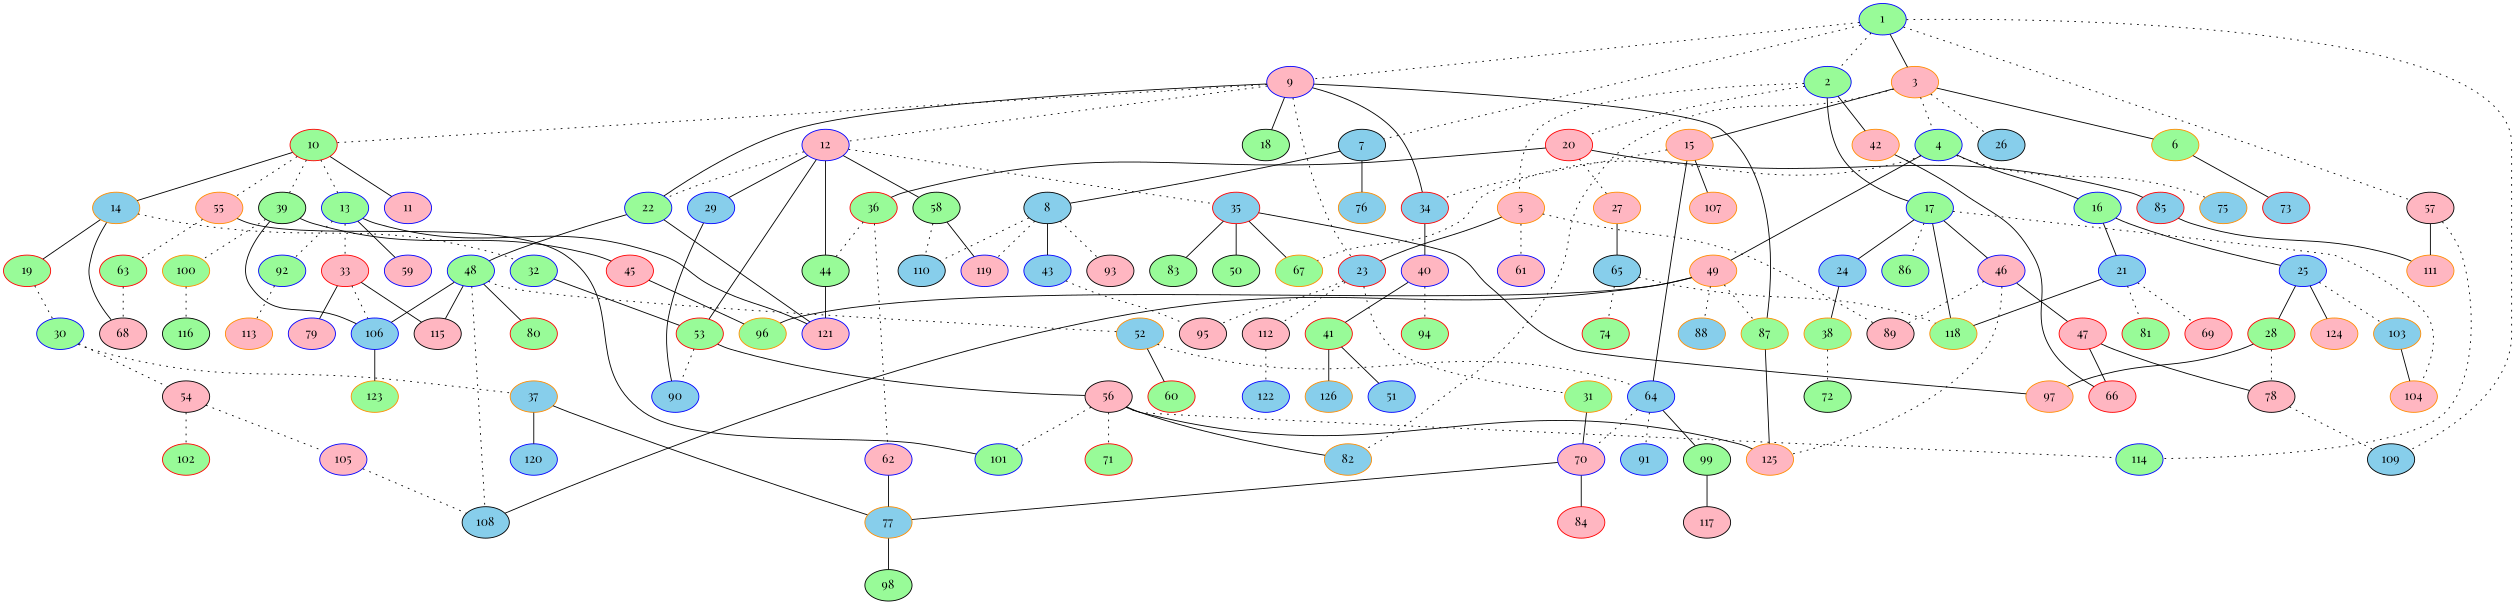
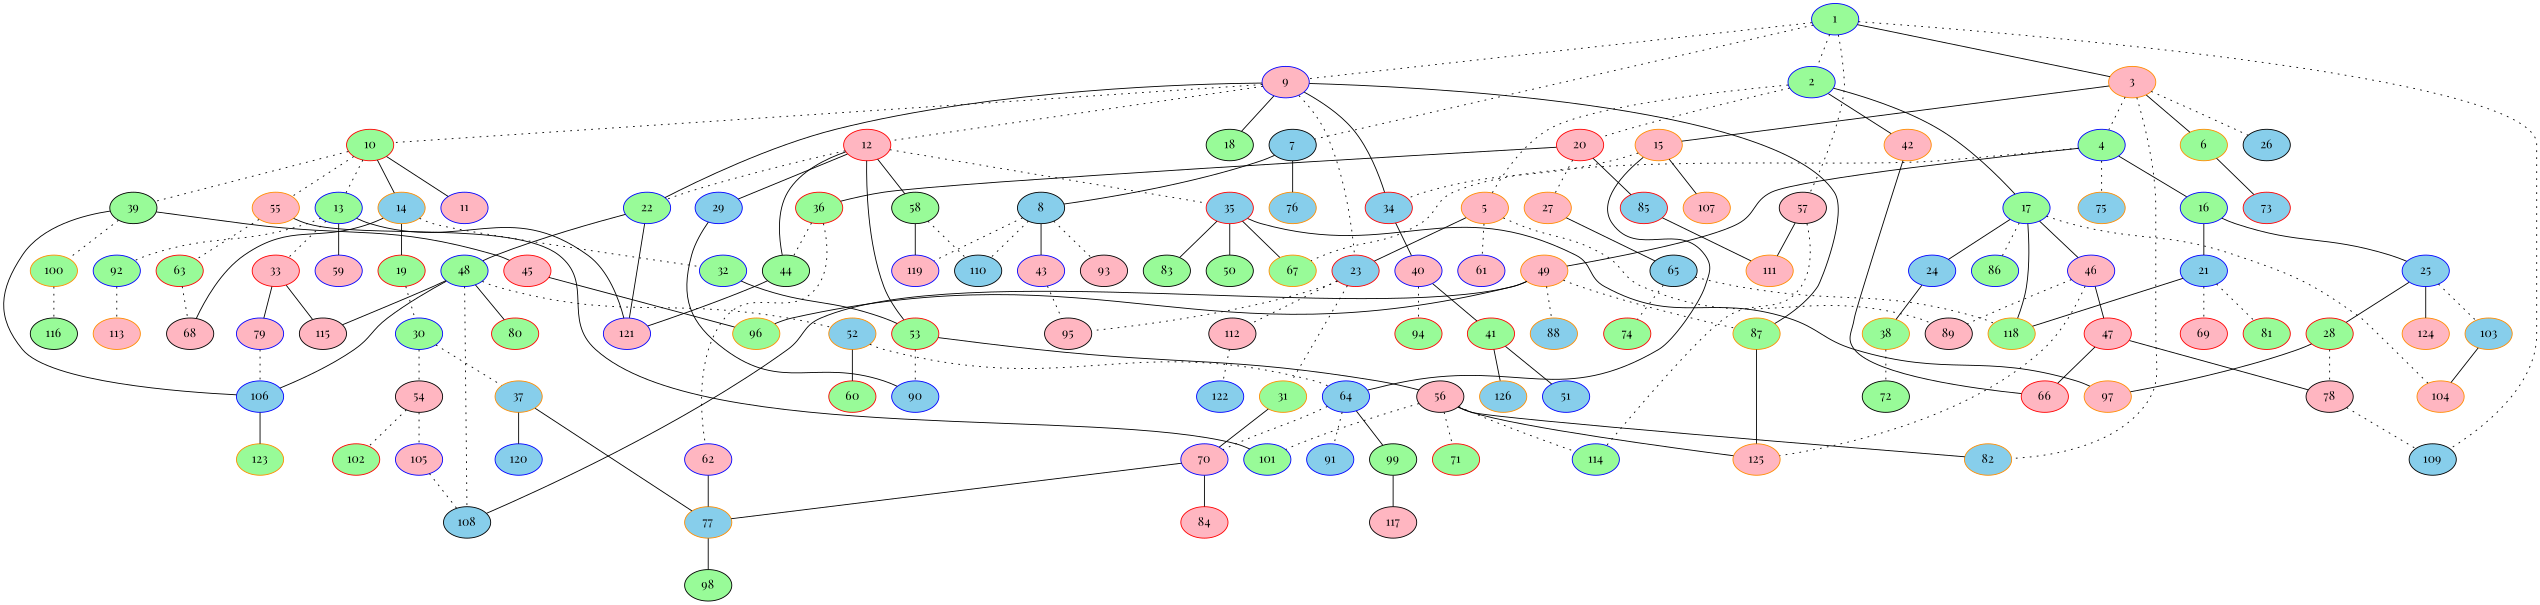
node "12": color blue -> red
node "43": fillcolor skyblue -> lightpink
edge "33" -- "106": now "79" -- "106"
